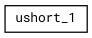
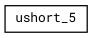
node "ushort_1": label "ushort_1" -> "ushort_5"
